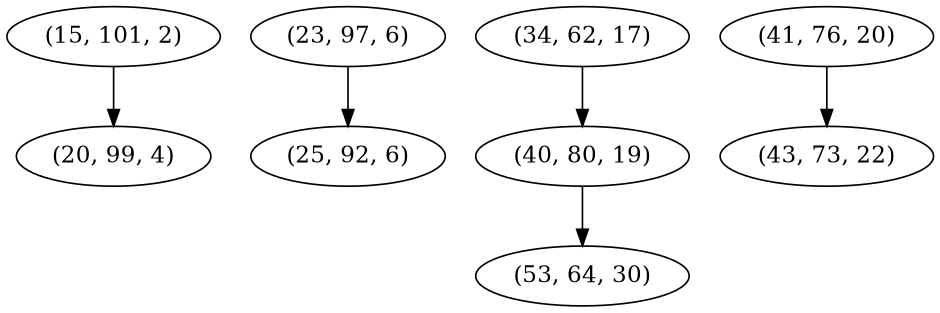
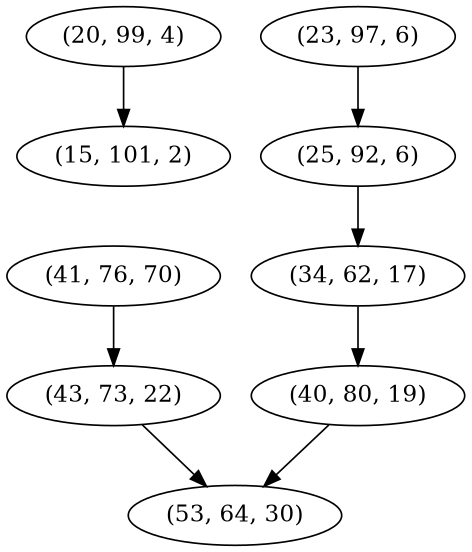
node "(41, 76, 20)": label "(41, 76, 20)" -> "(41, 76, 70)"
edge "(15, 101, 2)" -> "(20, 99, 4)": reversed
edge "(25, 92, 6)" -> "(34, 62, 17)": added
edge "(43, 73, 22)" -> "(53, 64, 30)": added
